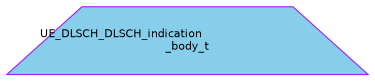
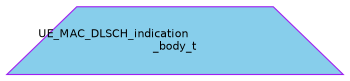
node "UE_DLSCH_DLSCH_indication _body_t": label "UE_DLSCH_DLSCH_indication _body_t" -> "UE_MAC_DLSCH_indication _body_t"
